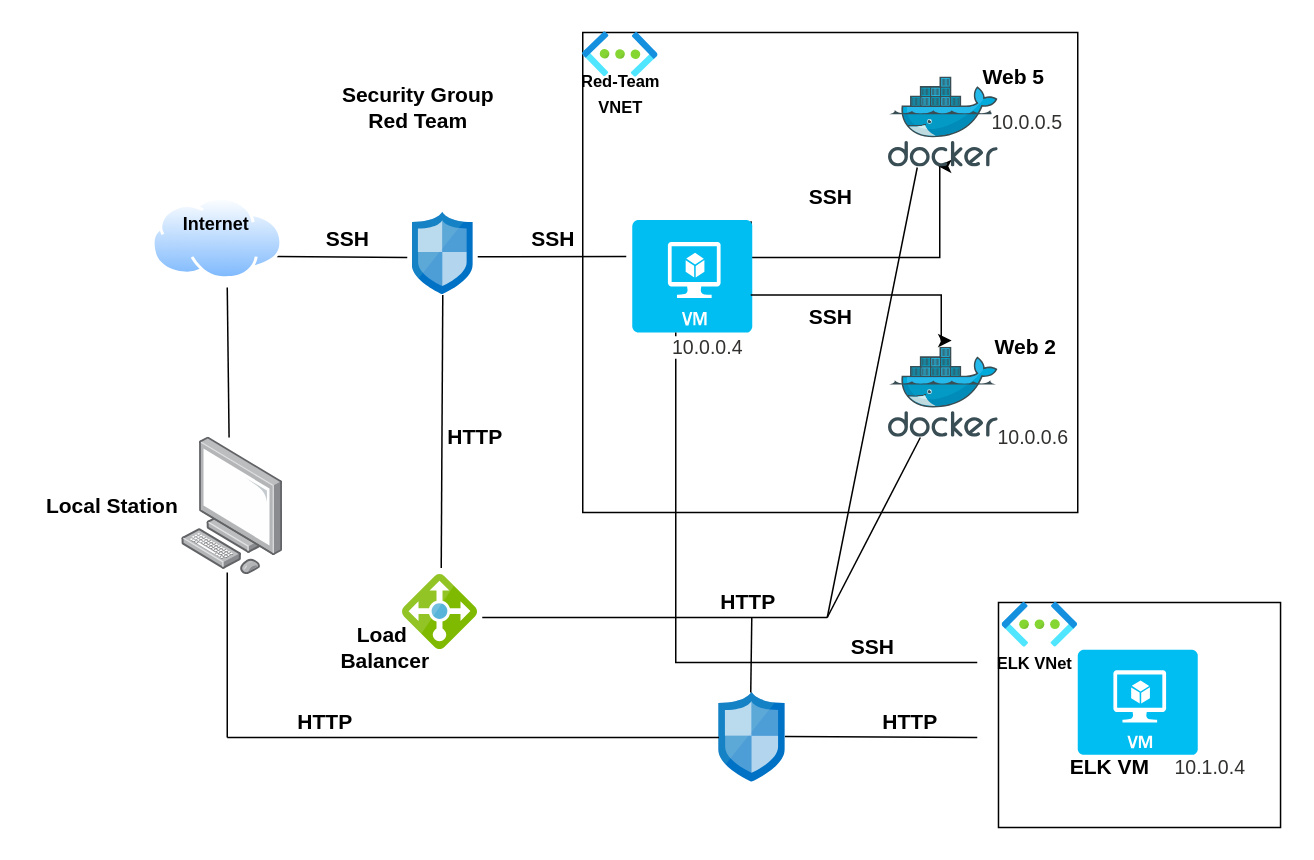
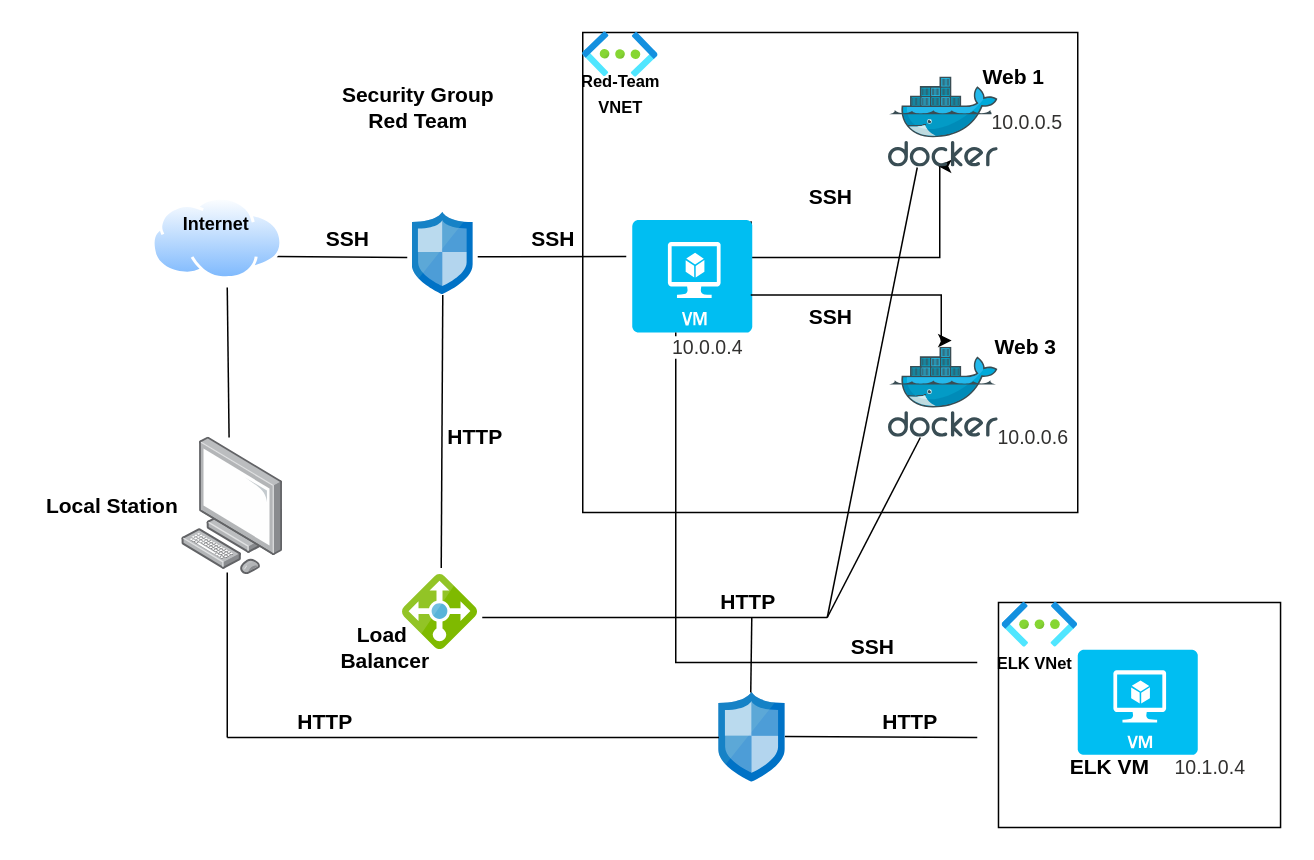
node "Web 5": label "Web 5" -> "Web 1"
node "Web 2": label "Web 2" -> "Web 3"
